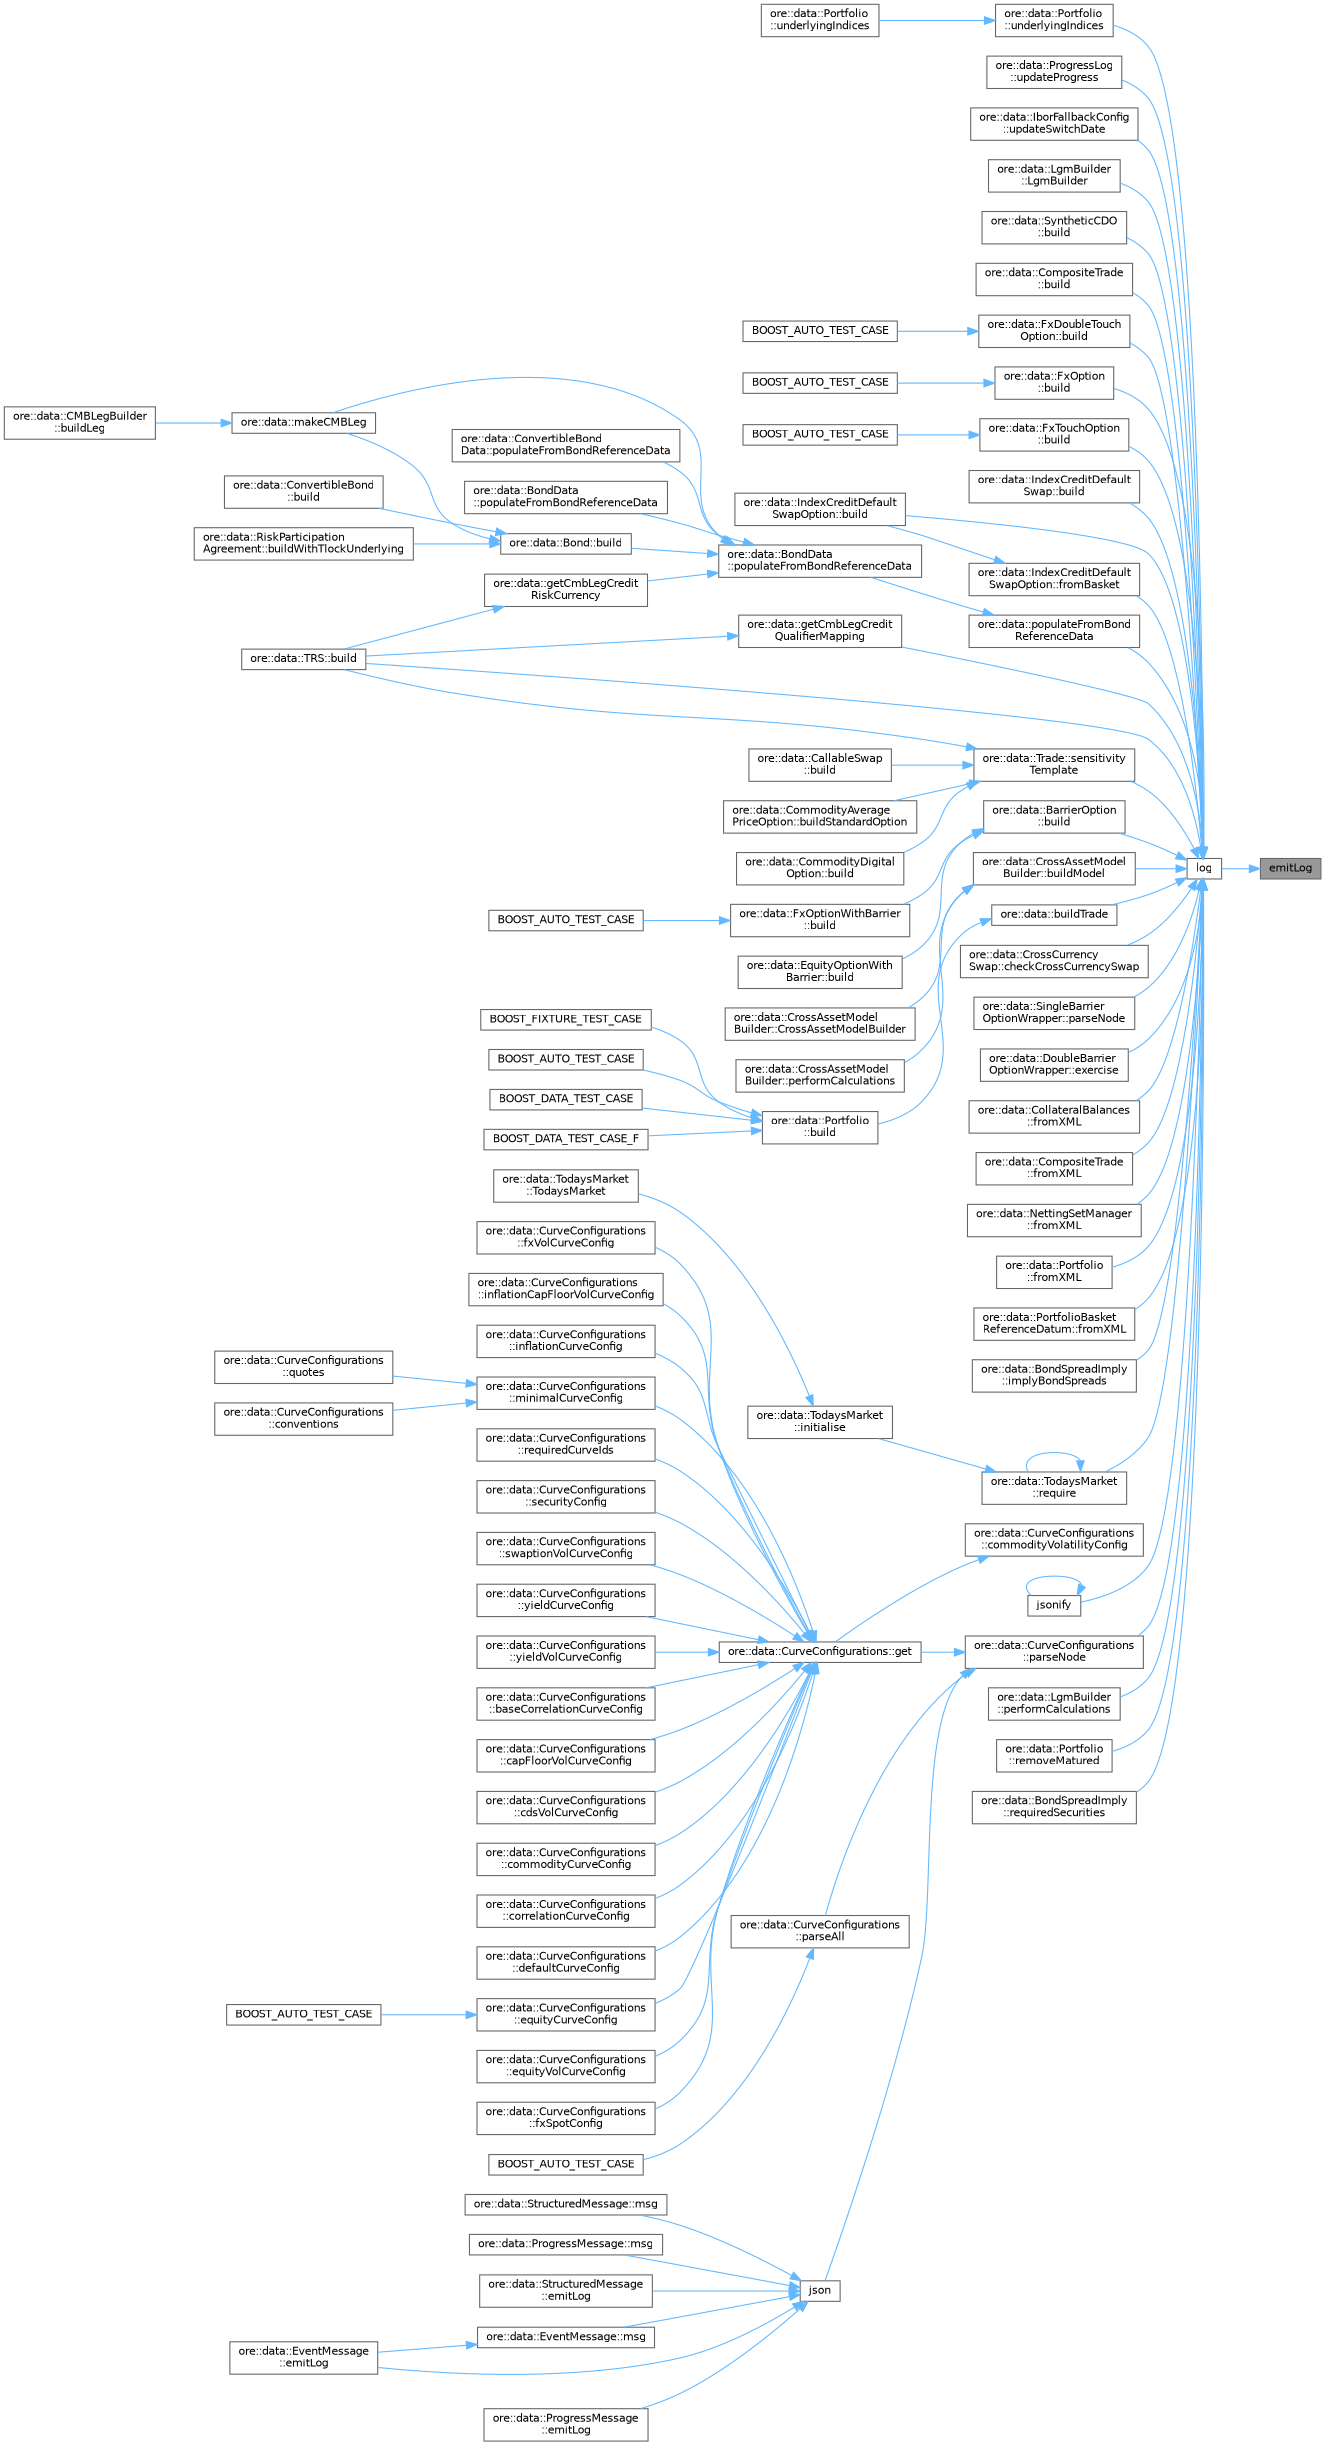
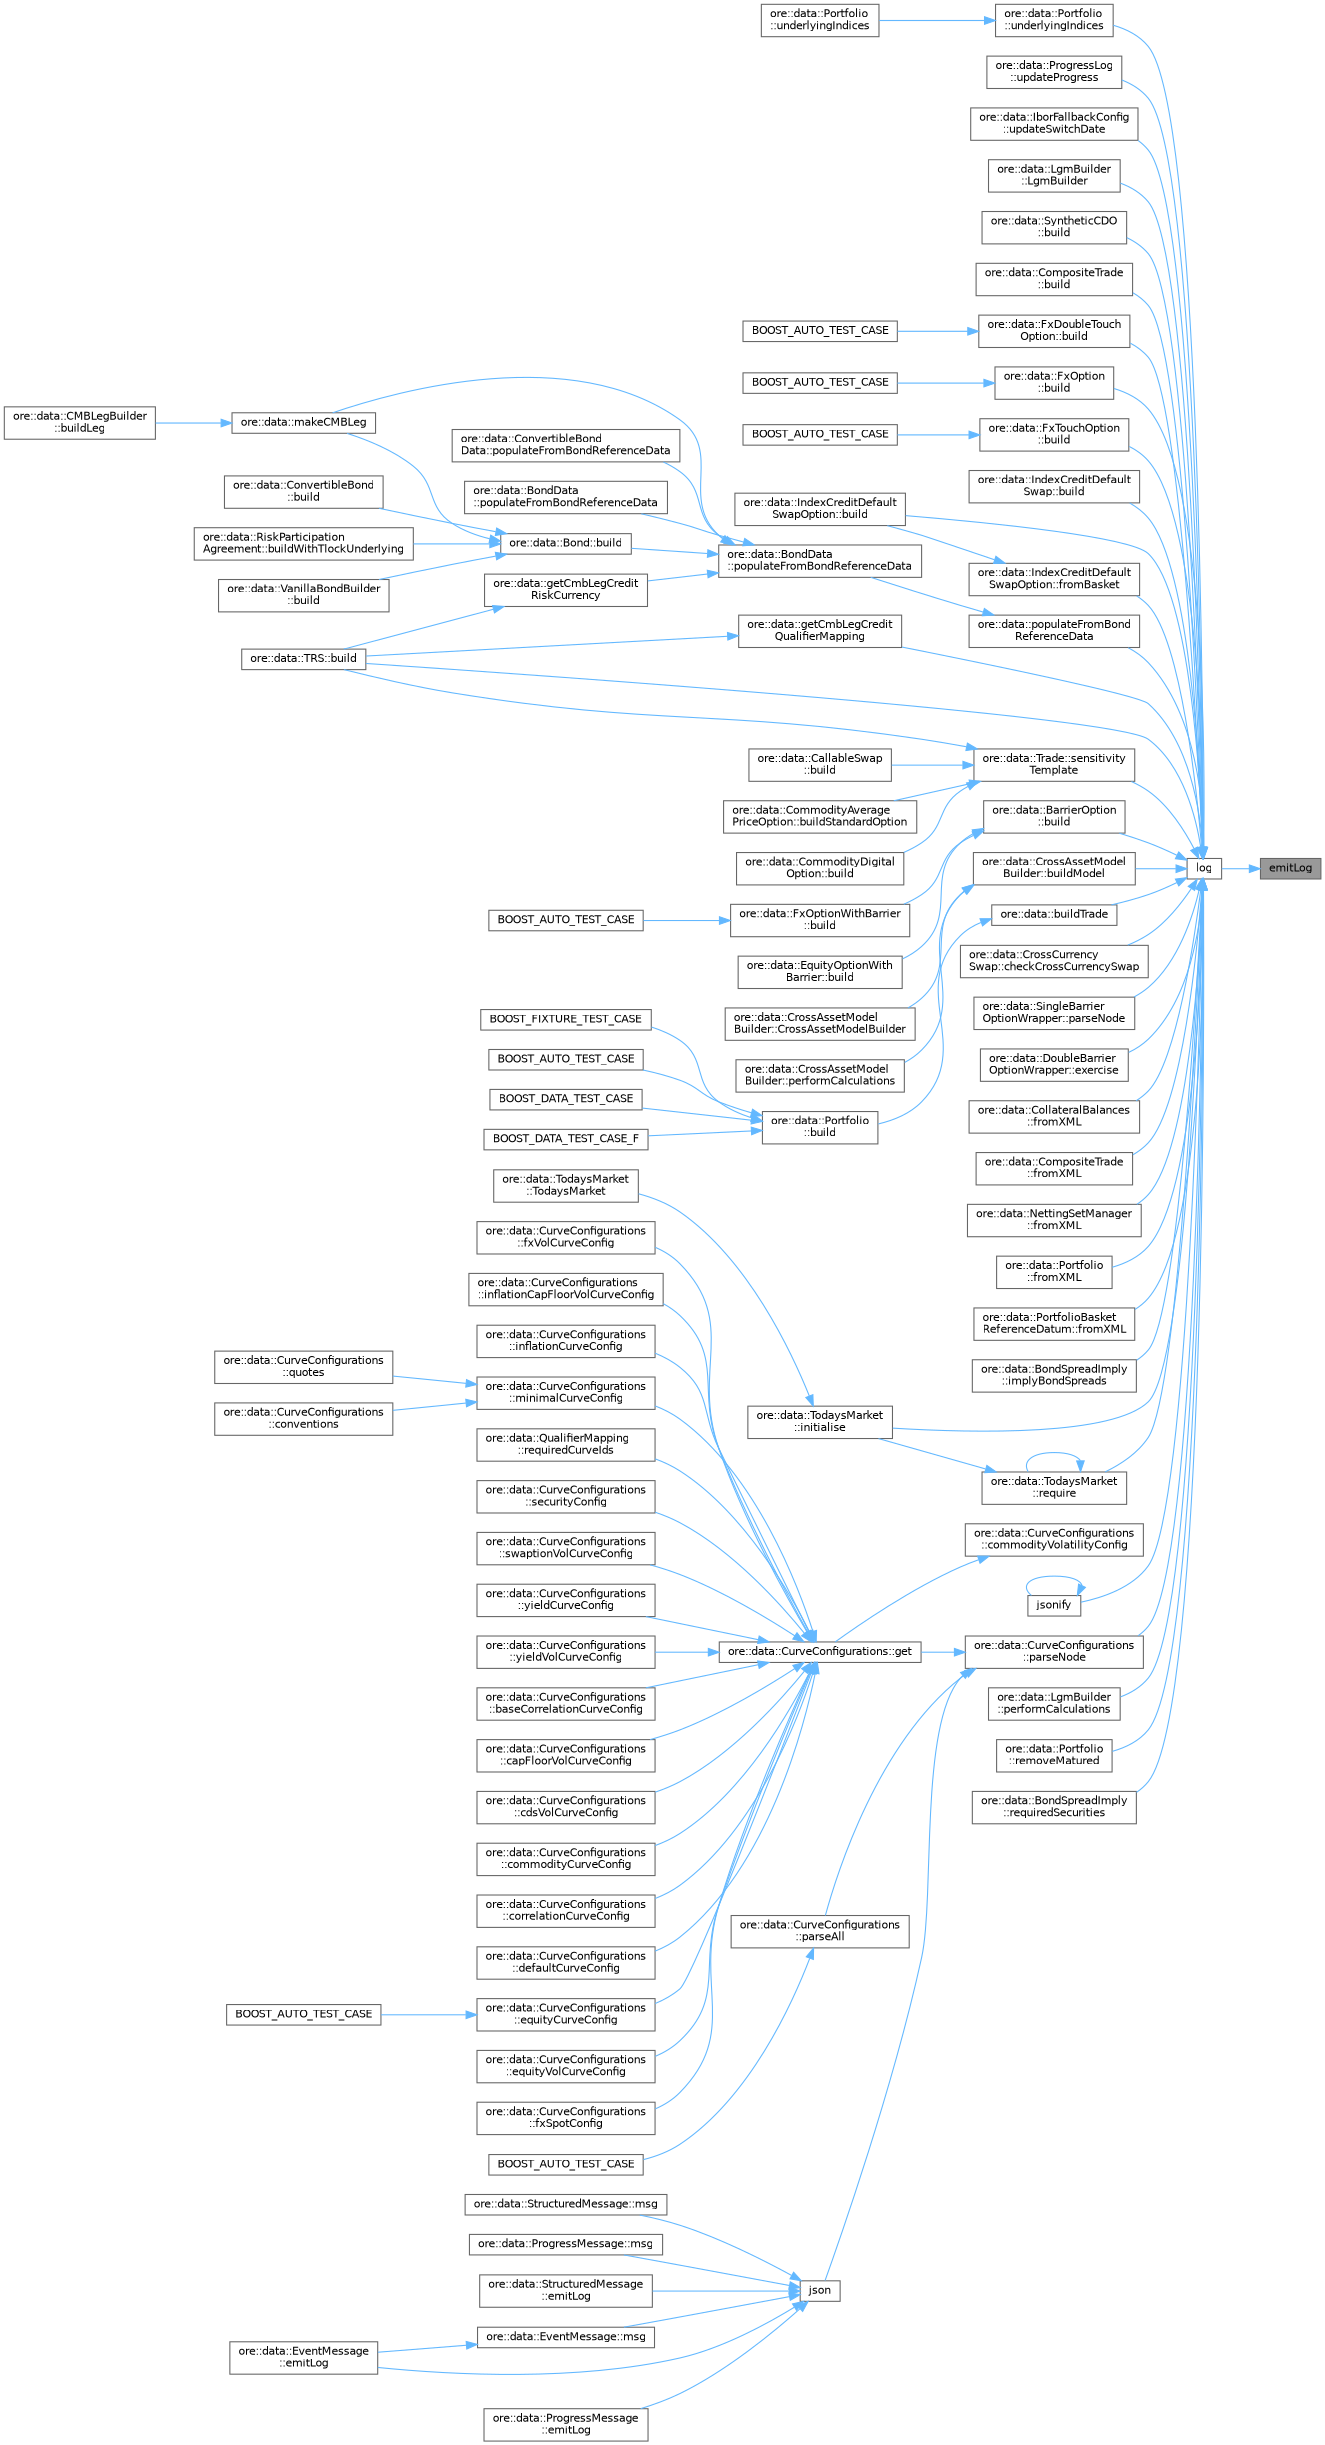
node "ore::data::VanillaBondBuilder ::build": added
edge "ore::data::TodaysMarket ::initialise" -> "log": added
node "ore::data::CurveConfigurations ::requiredCurveIds": label "ore::data::CurveConfigurations ::requiredCurveIds" -> "ore::data::QualifierMapping ::requiredCurveIds"
